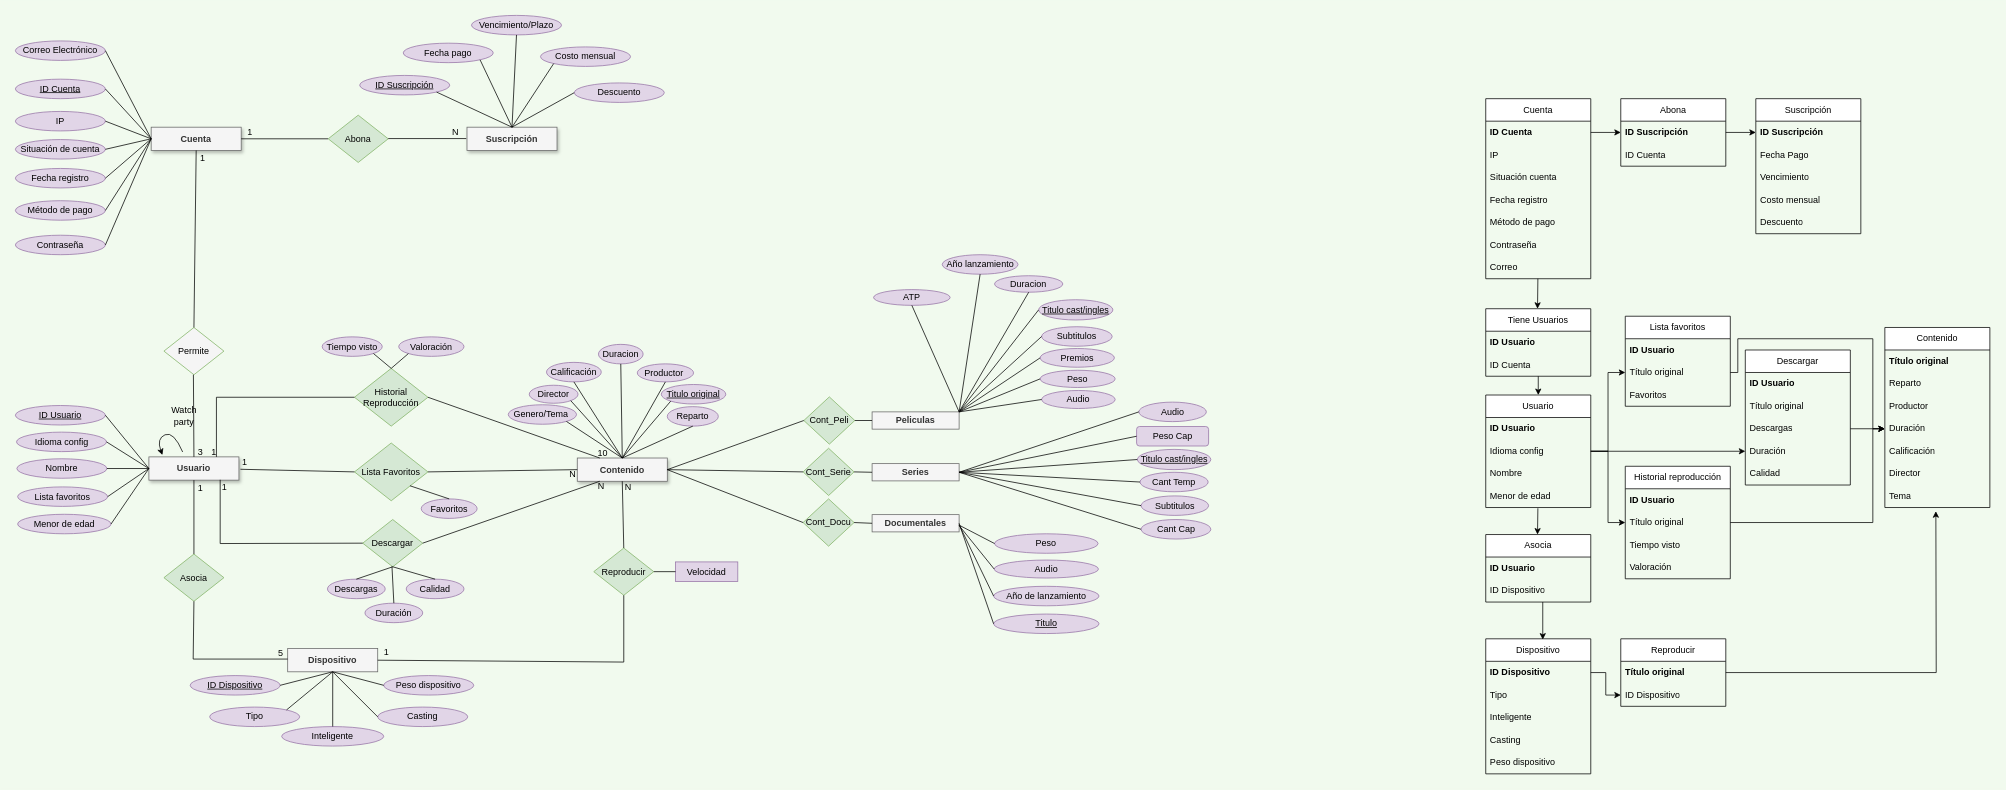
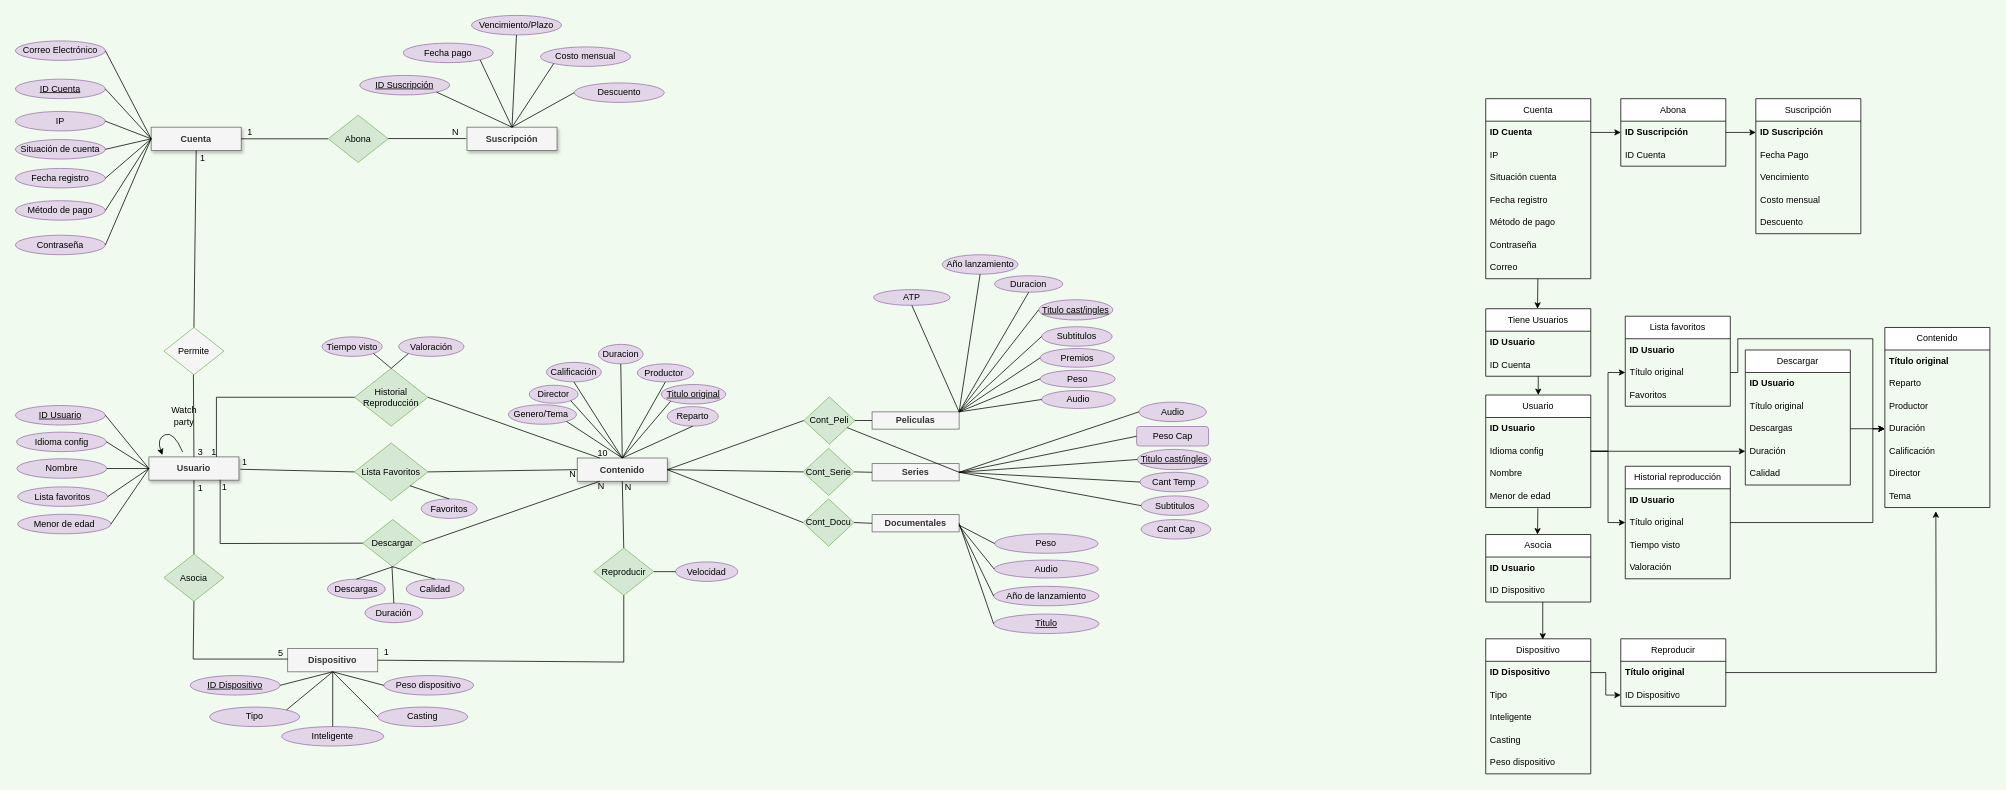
edge "Series" -- "Cant Cap": now "Series" -- "Cont_Peli"
node "Velocidad": shape rectangle -> ellipse
